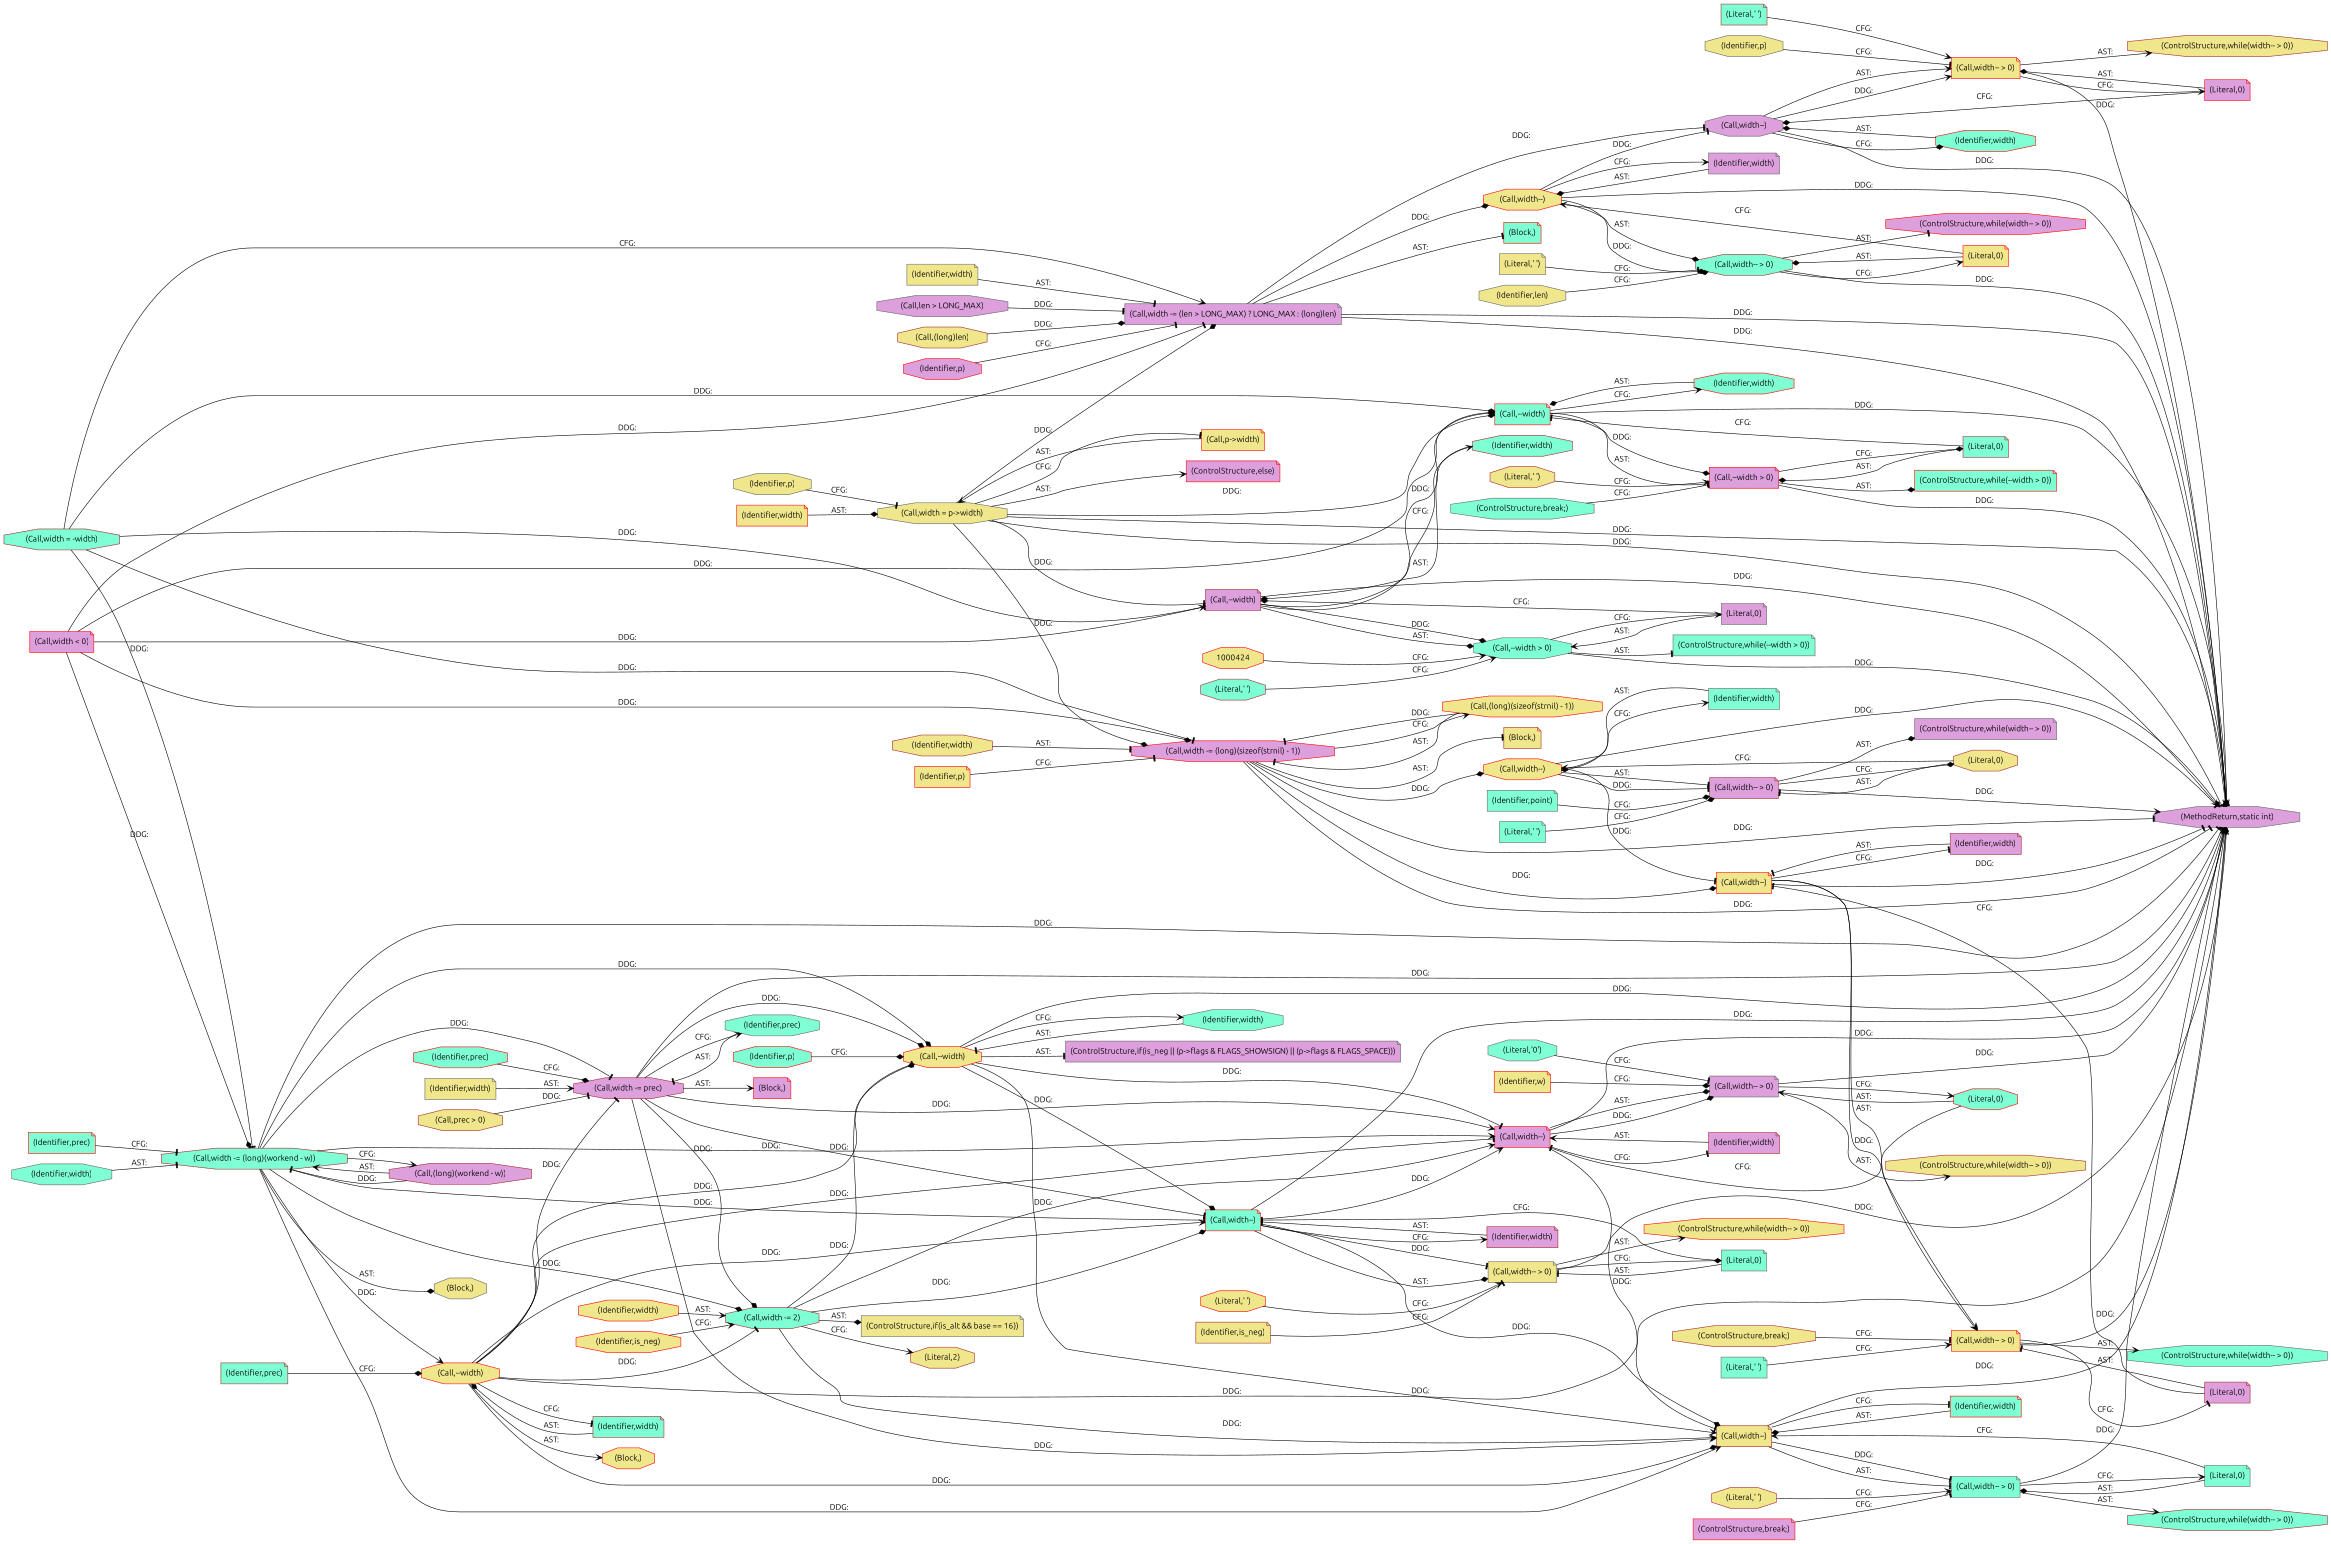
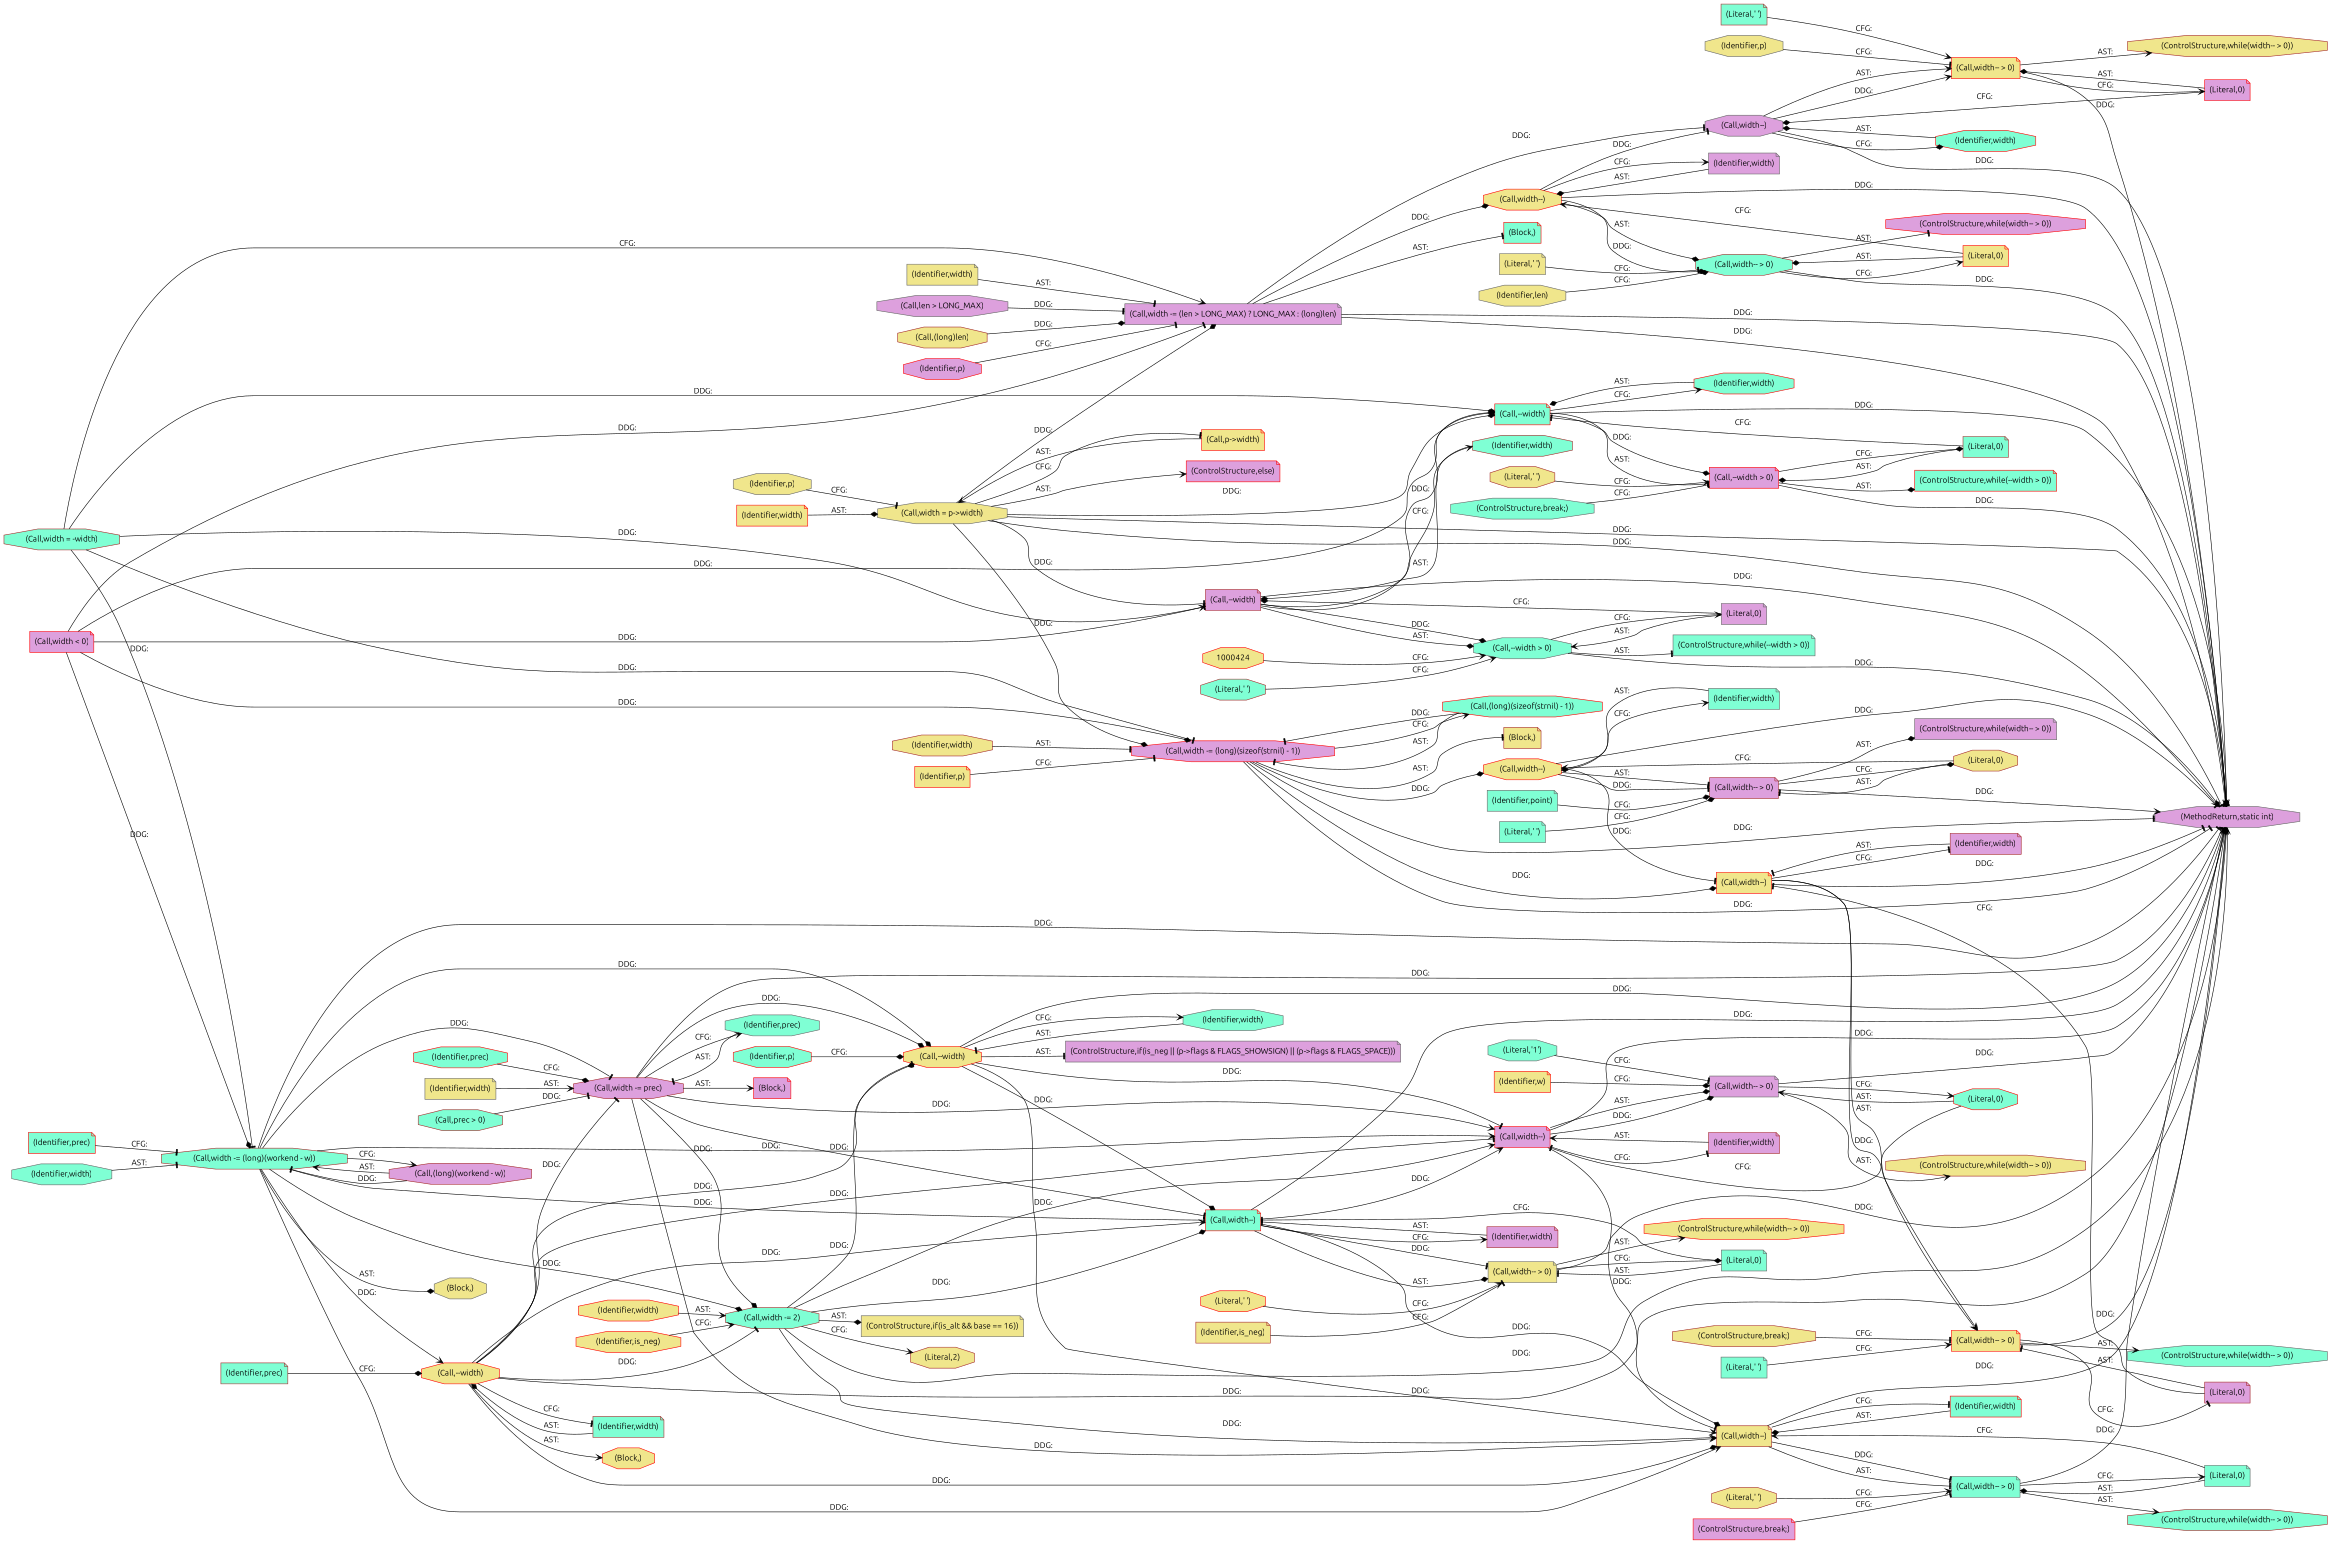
node "(Call,(long)(sizeof(strnil) - 1))": fillcolor khaki -> aquamarine
node "(Literal,'0')": label "(Literal,'0')" -> "(Literal,'1')"
node "(Call,prec > 0)": fillcolor khaki -> aquamarine
edge "(Call,width -= 2)" -> "(MethodReturn,static int)": added, label "DDG:"
